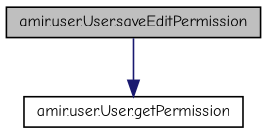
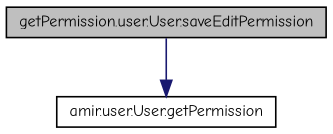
node "amir.user.User.saveEditPermission": label "amir.user.User.saveEditPermission" -> "getPermission.user.User.saveEditPermission"
